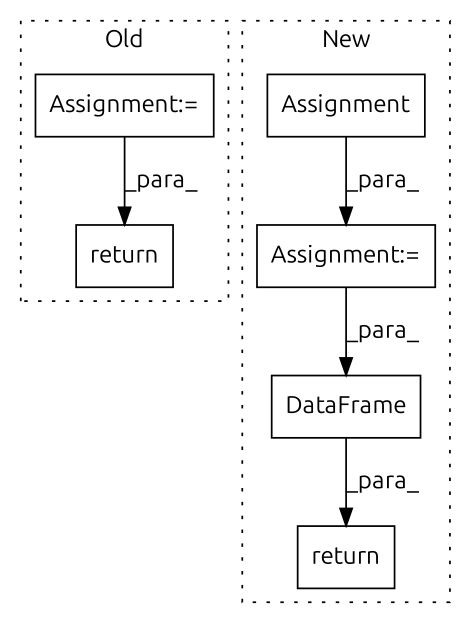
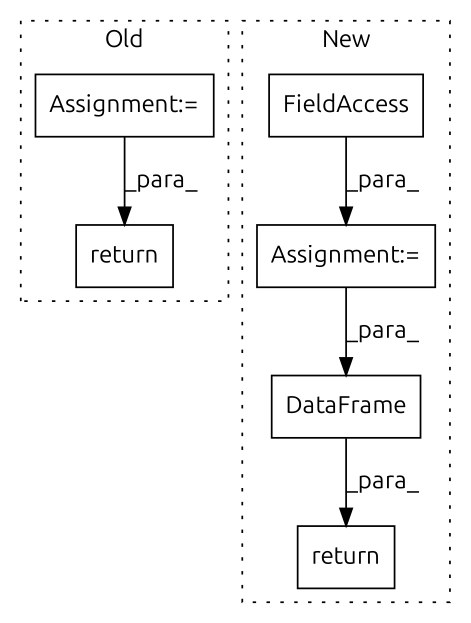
node "Assignment": label "Assignment" -> "FieldAccess"
